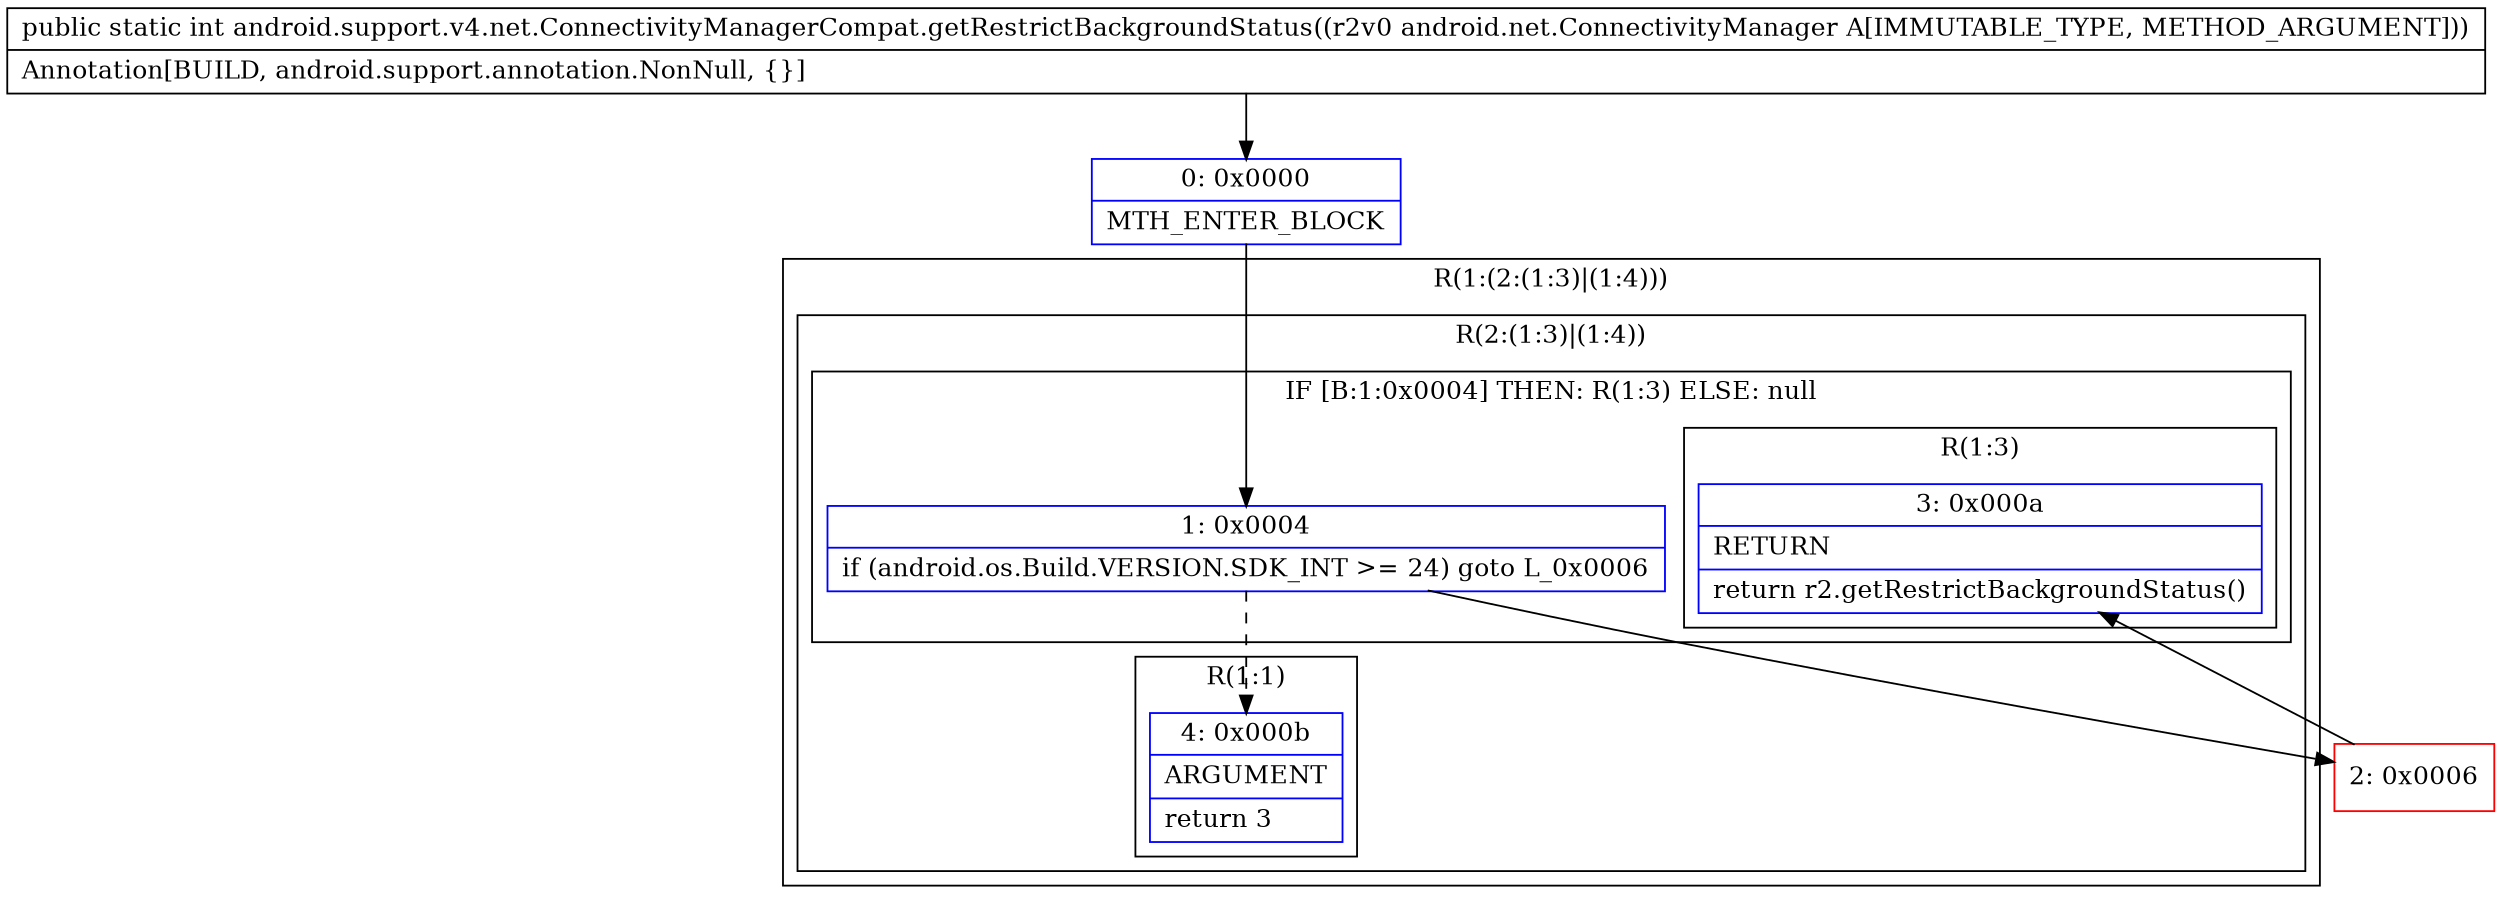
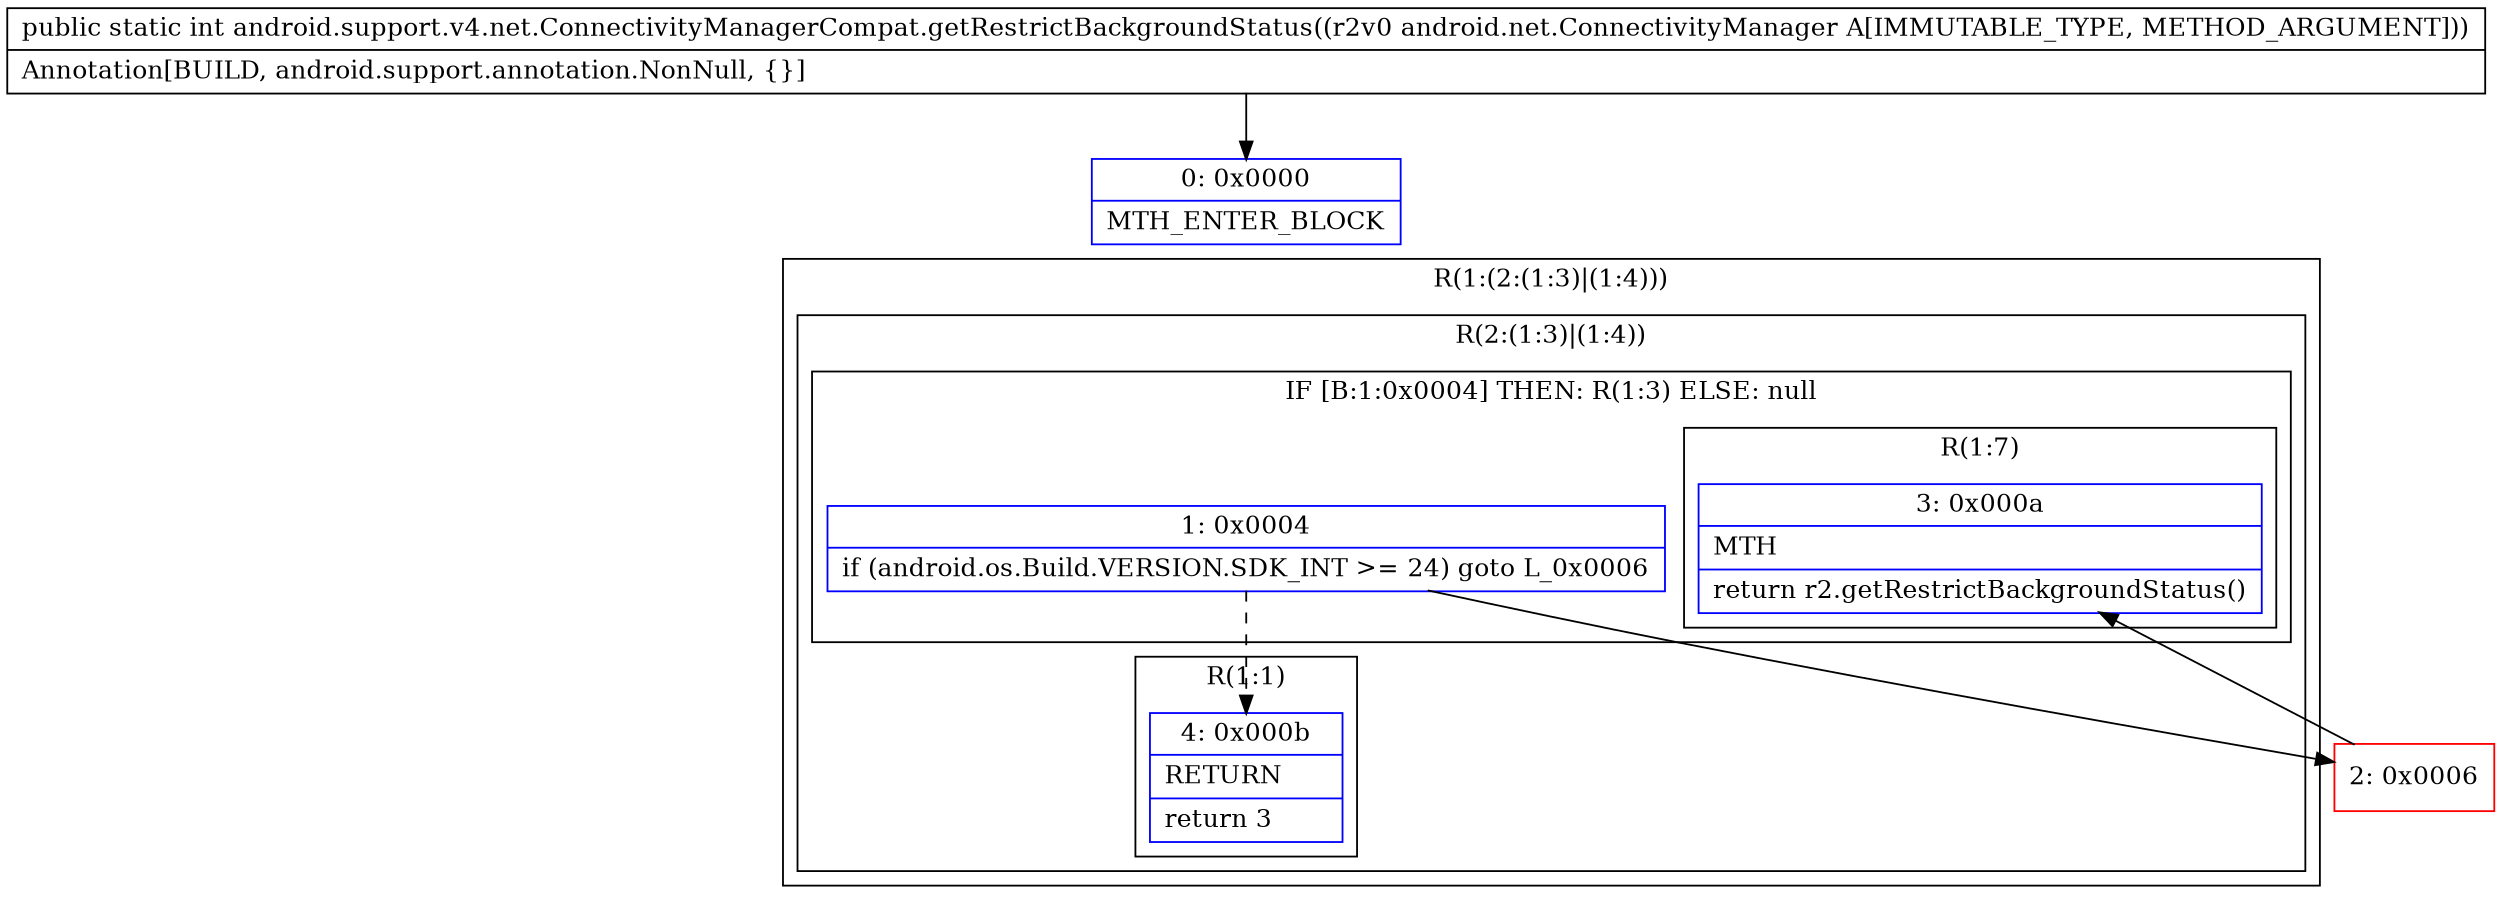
edge "0: 0x0000" -> "1: 0x0004": removed
cluster "R(1:3)": label "R(1:3)" -> "R(1:7)"
node "3: 0x000a": text "RETURN" -> "MTH"
node "4: 0x000b": text "ARGUMENT" -> "RETURN"
